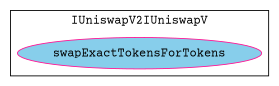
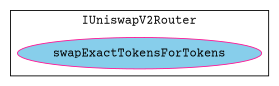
cluster "IUniswapV2IUniswapV": label "IUniswapV2IUniswapV" -> "IUniswapV2Router"
